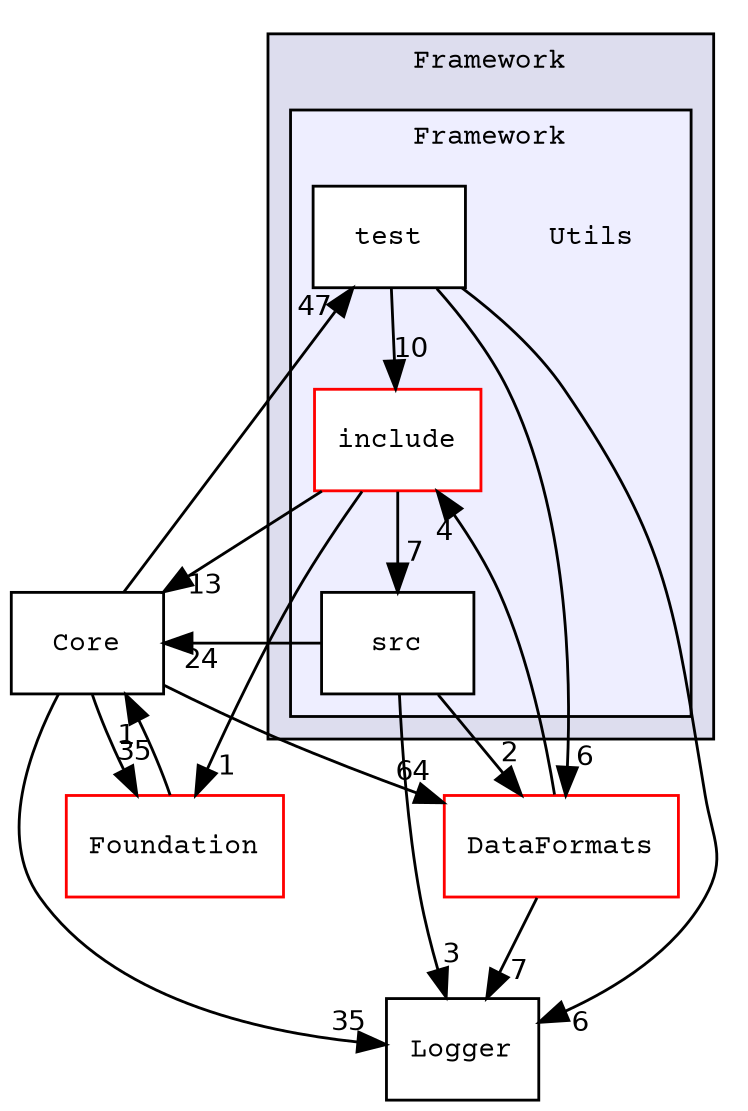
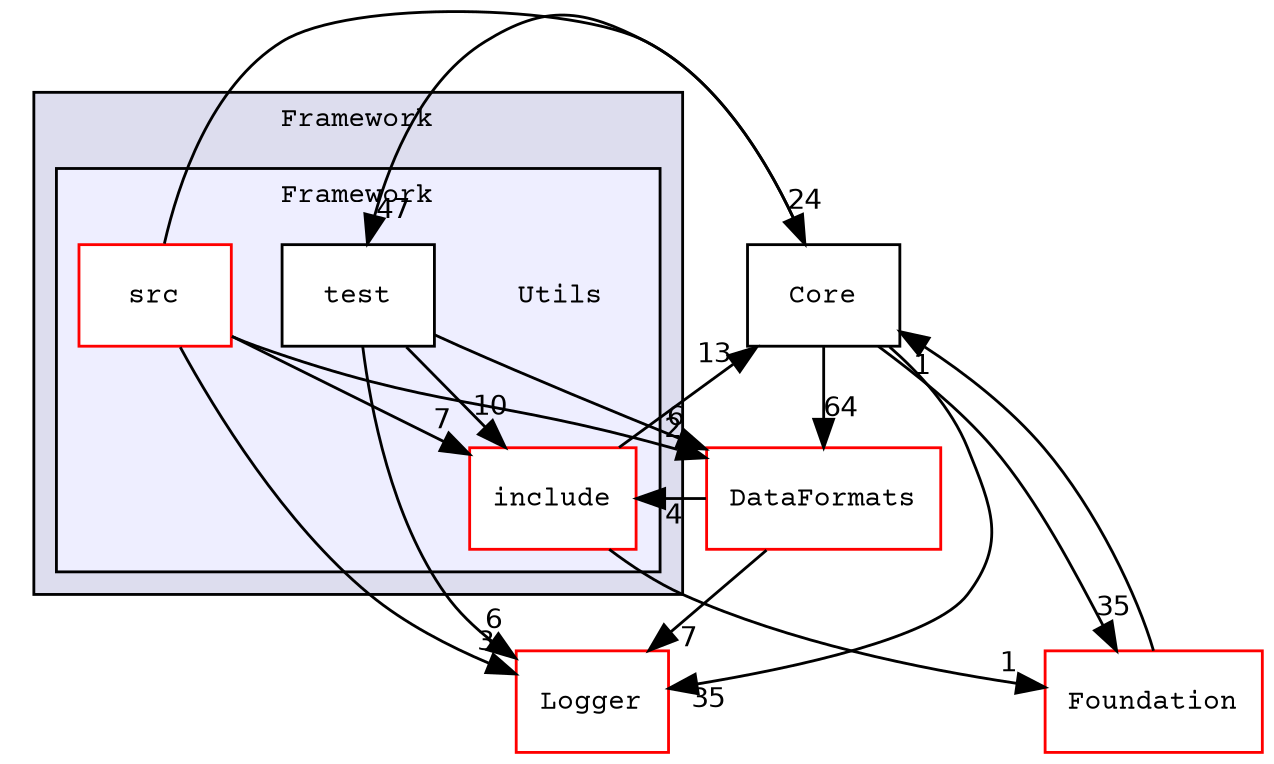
edge "include" -> "src": reversed
node "src": color black -> red
node "Logger": color black -> red
